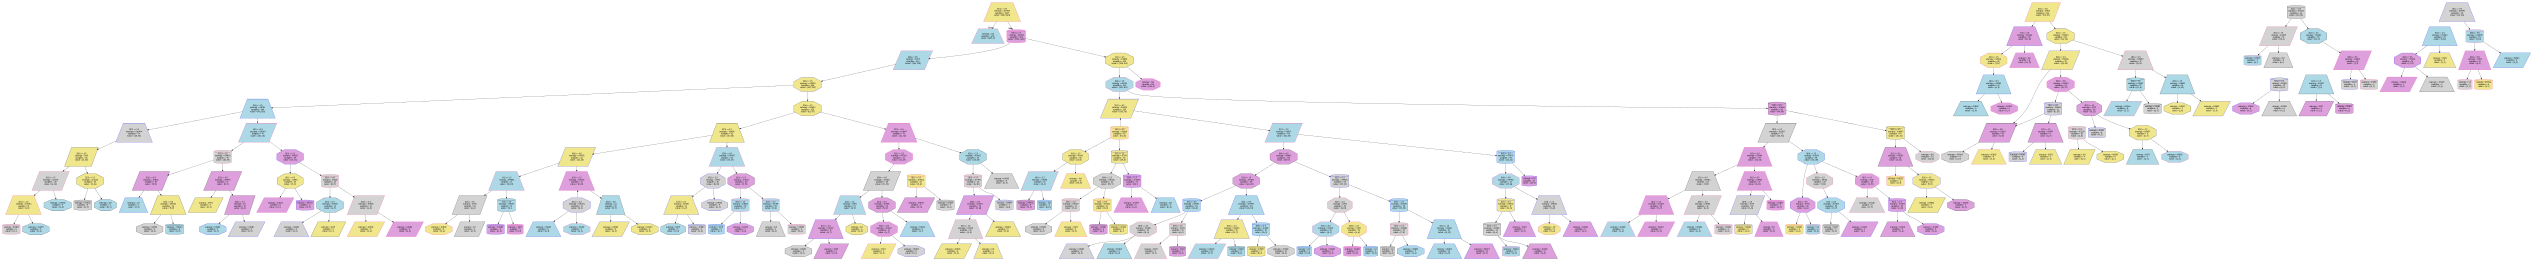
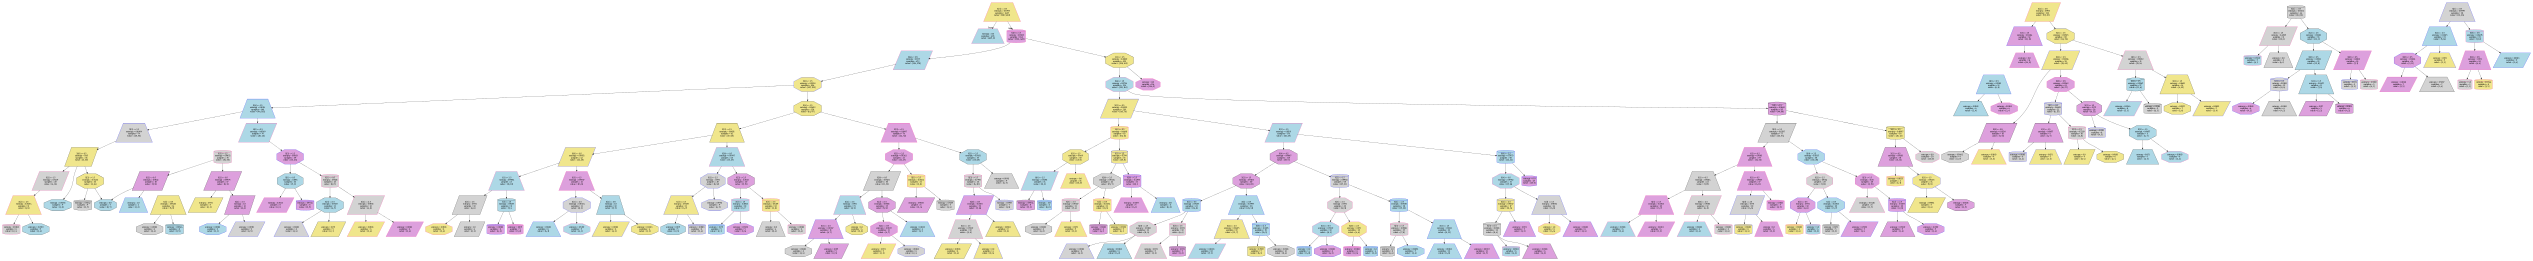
edge "X[1] <= 0.5 entropy = 0.8997 samples = 38 value = [12, 26]" -> "X[2] <= 2.5 entropy = 0.8315 samples = 19 value = [5, 14]": added
node "X[1] <= 1.5 entropy = 0.9641 samples = 18 value = [7, 11]": removed
node "X[0] <= 0.5 entropy = 0.9321 samples = 23 value = [15, 8]": added
node "X[3] <= 1.5 entropy = 0.8631 samples = 14 value = [4, 10]": fillcolor lightblue -> khaki
edge "X[1] <= 0.5 entropy = 0.8631 samples = 21 value = [6, 15]" -> "X[0] <= 0.5 entropy = 0.8524 samples = 18 value = [5, 13]": now "X[1] <= 0.5 entropy = 0.8631 samples = 21 value = [6, 15]" -> "X[2] <= 1.5 entropy = 0.7219 samples = 10 value = [2, 8]"
edge "X[4] <= 0.5 entropy = 0.6681 samples = 63 value = [52, 11]" -> "X[2] <= 0.5 entropy = 0.9022 samples = 239 value = [163, 76]": reversed
node "X[2] <= 1.5 entropy = 0.9457 samples = 11 value = [4, 7]": fillcolor khaki -> lightblue
edge "X[0] <= 0.5 entropy = 0.9569 samples = 74 value = [28, 46]" -> "X[3] <= 1.5 entropy = 0.9852 samples = 35 value = [15, 20]": removed
edge "X[2] <= 2.5 entropy = 0.9262 samples = 41 value = [14, 27]" -> "X[1] <= 2.5 entropy = 0.8454 samples = 11 value = [3, 8]": added
edge "X[0] <= 2.5 entropy = 0.8315 samples = 38 value = [10, 28]" -> "X[1] <= 0.5 entropy = 0.971 samples = 10 value = [4, 6]": now "X[2] <= 2.5 entropy = 0.9341 samples = 20 value = [7, 13]" -> "X[1] <= 0.5 entropy = 0.971 samples = 10 value = [4, 6]"
node "X[1] <= 0.5 entropy = 0.896 samples = 16 value = [5, 11]": fillcolor khaki -> lightblue
edge "X[2] <= 0.5 entropy = 0.9641 samples = 18 value = [7, 11]" -> "X[1] <= 0.5 entropy = 0.9403 samples = 14 value = [5, 9]": now "X[2] <= 0.5 entropy = 0.9641 samples = 18 value = [7, 11]" -> "entropy = 0.0 samples = 7 value = [0, 7]"
edge "X[2] <= 1.5 entropy = 0.7219 samples = 20 value = [4, 16]" -> "entropy = 0.5033 samples = 9 value = [1, 8]": now "X[0] <= 0.5 entropy = 0.65 samples = 36 value = [6, 30]" -> "entropy = 0.5033 samples = 9 value = [1, 8]"
edge "X[1] <= 2.5 entropy = 0.8454 samples = 11 value = [8, 3]" -> "X[3] <= 1.5 entropy = 0.9587 samples = 21 value = [13, 8]": reversed
node "X[3] <= 1.5 entropy = 0.7219 samples = 10 value = [2, 8]": fillcolor lightblue -> khaki
node "entropy = 0.9911 samples = 9 value = [5, 4]": removed
